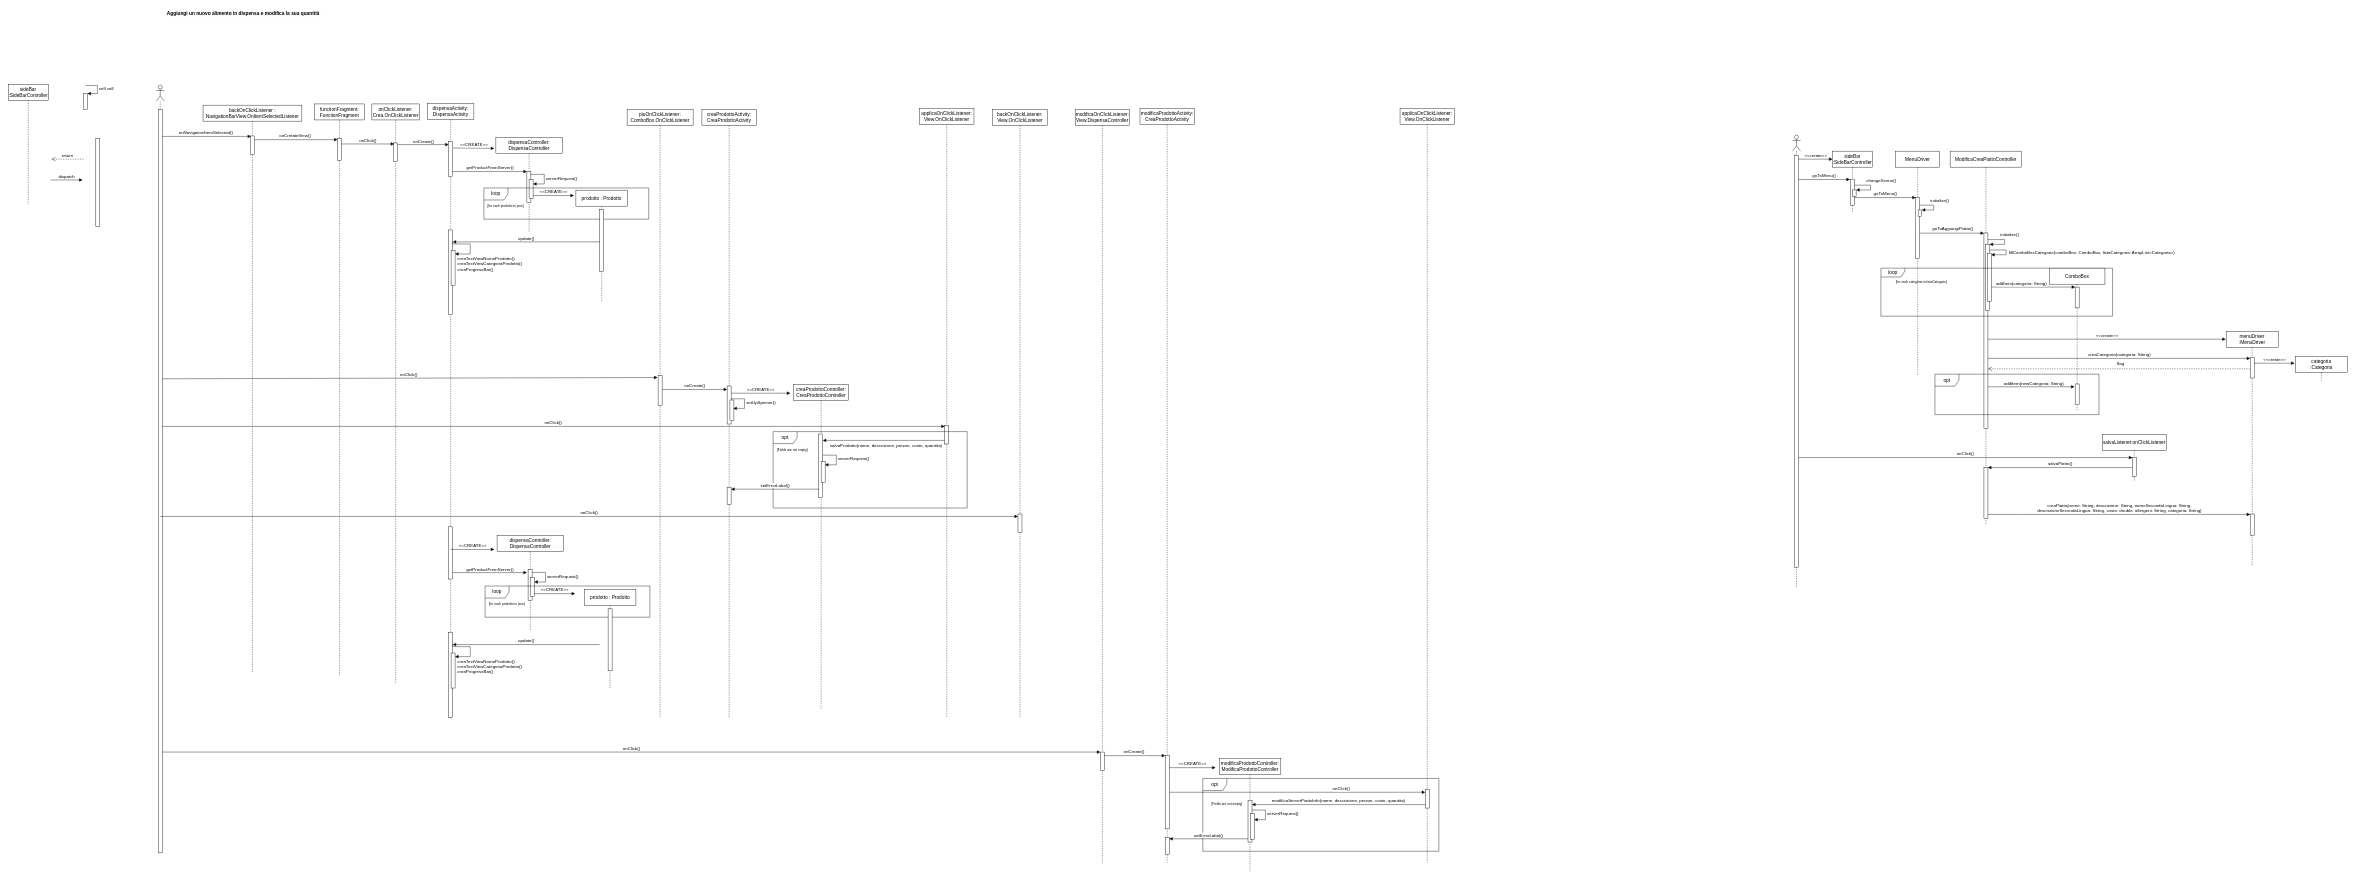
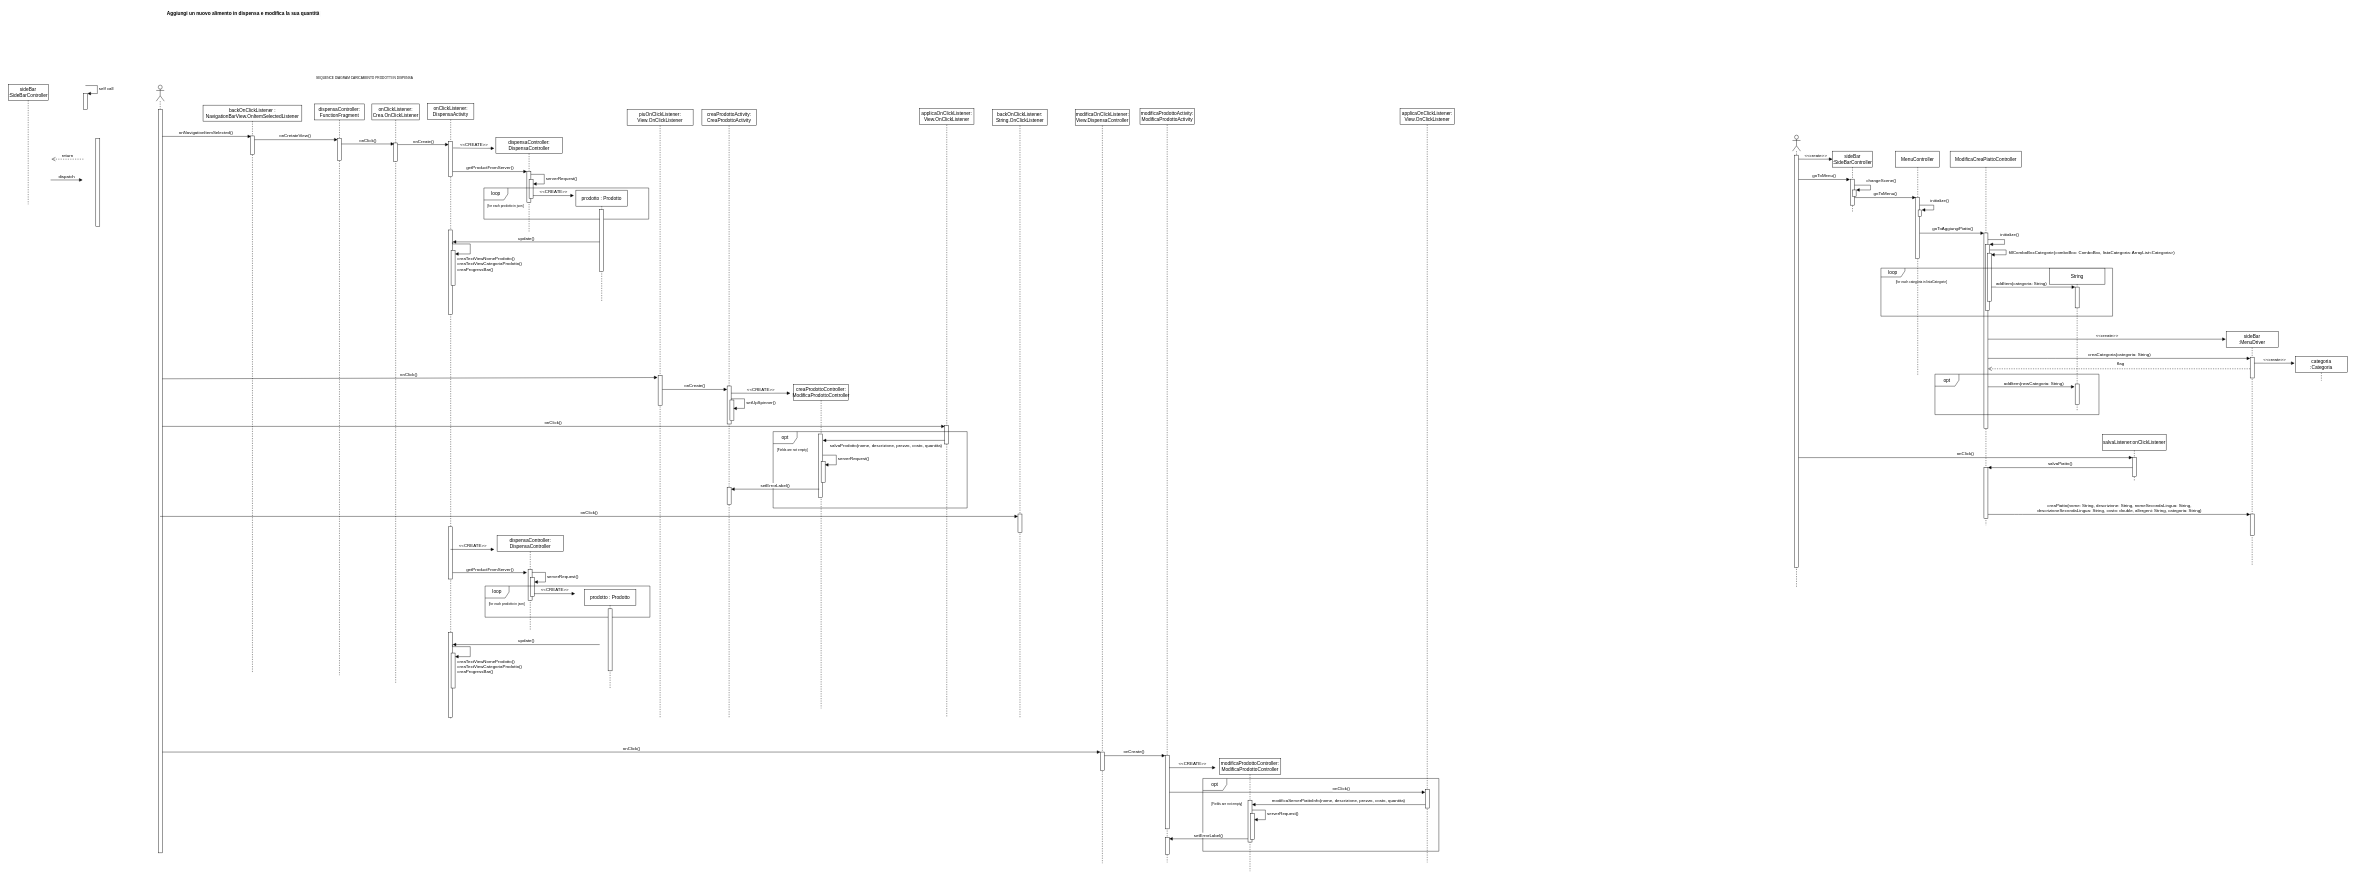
node "SEQUENCE DIAGRAM CARICAMENTO PRODOTTI IN DISPENSA": added
node "dispensaActivity: DispensaActivity": label "dispensaActivity: DispensaActivity" -> "onClickListener: DispensaActivity"
node "functionFragment: FunctionFragment": label "functionFragment: FunctionFragment" -> "dispensaController: FunctionFragment"
node "piuOnClickListener: ComboBox.OnClickListener": label "piuOnClickListener: ComboBox.OnClickListener" -> "piuOnClickListener: View.OnClickListener"
node "backOnClickListener: View.OnClickListener": label "backOnClickListener: View.OnClickListener" -> "backOnClickListener: String.OnClickListener"
node "modificaProdottoActivity: CreaProdottoActivity": label "modificaProdottoActivity: CreaProdottoActivity" -> "modificaProdottoActivity: ModificaProdottoActivity"
node "MenuDriver": label "MenuDriver" -> "MenuController"
node "ComboBox": label "ComboBox" -> "String"
node "menuDriver :MenuDriver": label "menuDriver :MenuDriver" -> "sideBar :MenuDriver"
node "creaProdottoController: CreaProdottoController": label "creaProdottoController: CreaProdottoController" -> "creaProdottoController: ModificaProdottoController"
